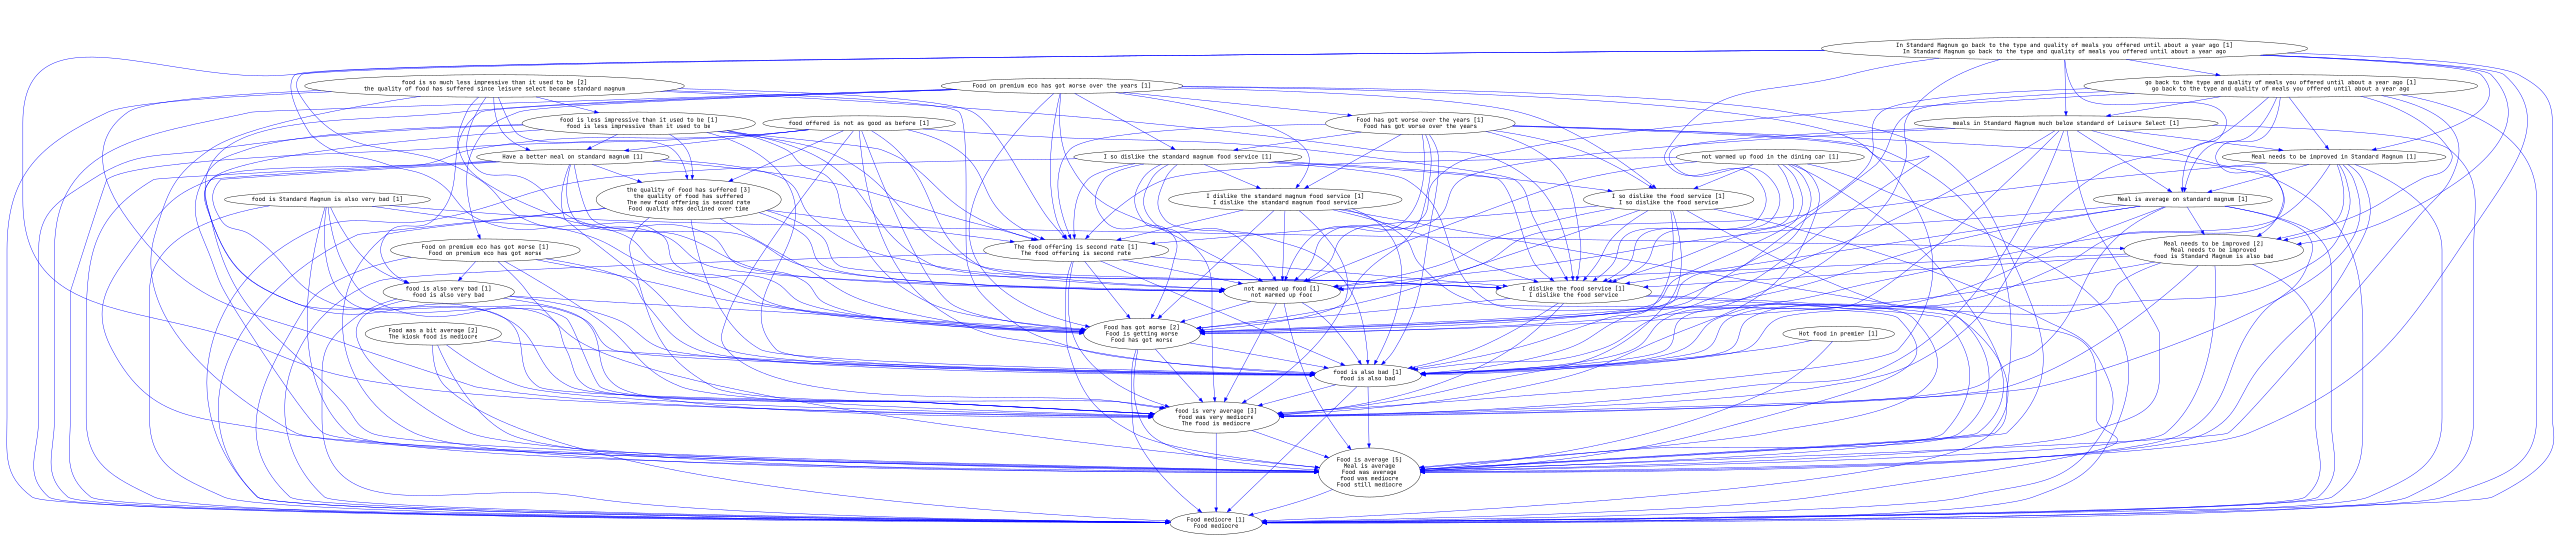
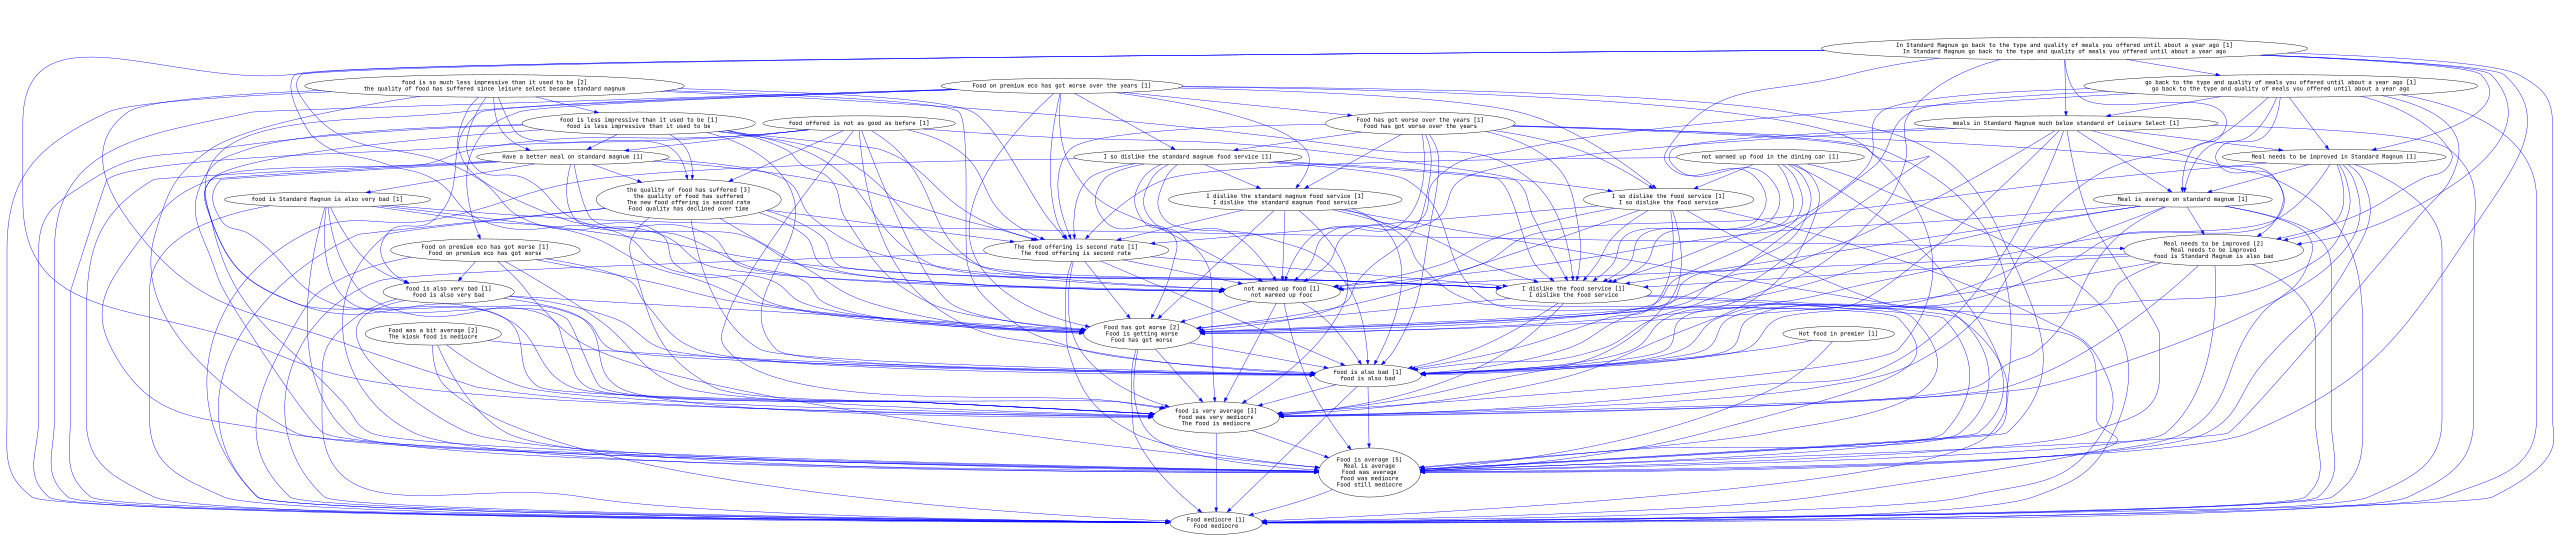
edge "not warmed up food in the dining car [1]" -> "not warmed up food [1] not warmed up food": removed
edge "food is Standard Magnum is also very bad [1]" -> "I dislike the food service [1] I dislike the food service": added
edge "Have a better meal on standard magnum [1]" -> "food is also bad [1] food is also bad": now "Have a better meal on standard magnum [1]" -> "food is Standard Magnum is also very bad [1]"
